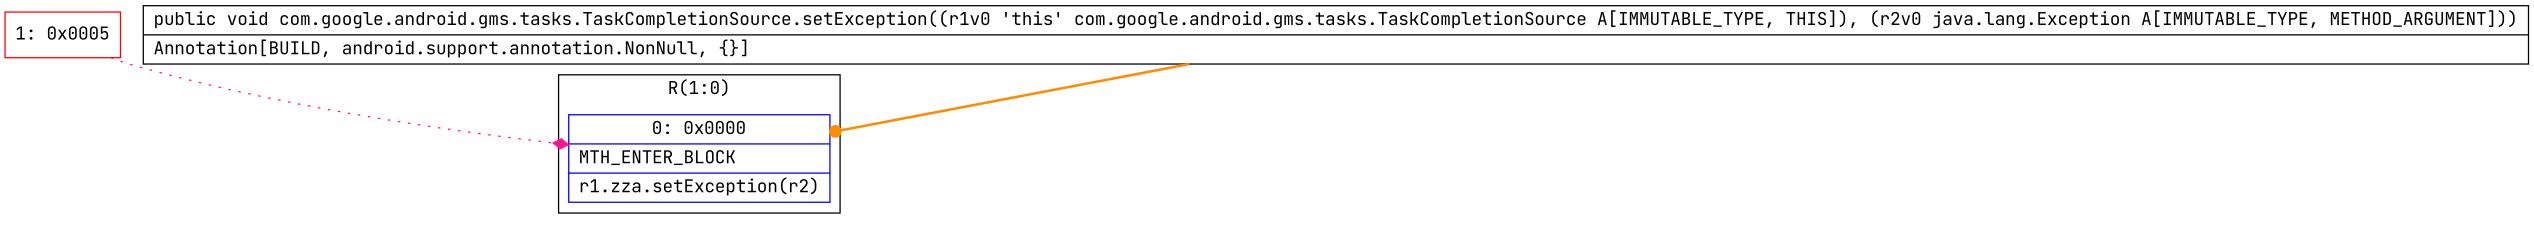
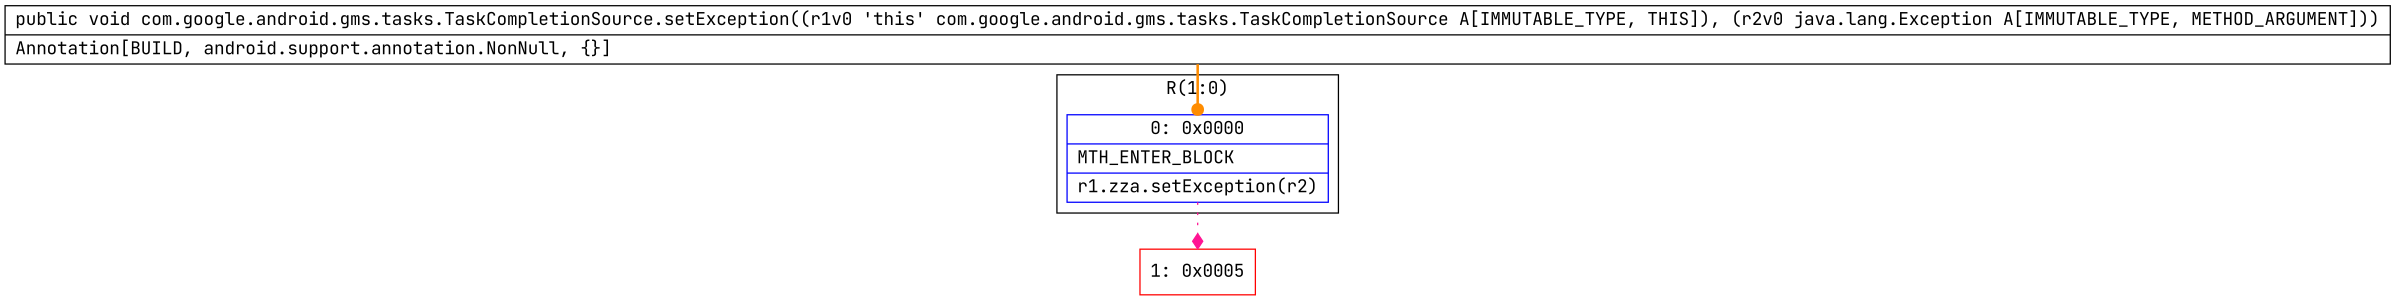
edge "1: 0x0005" -> "0: 0x0000": reversed
